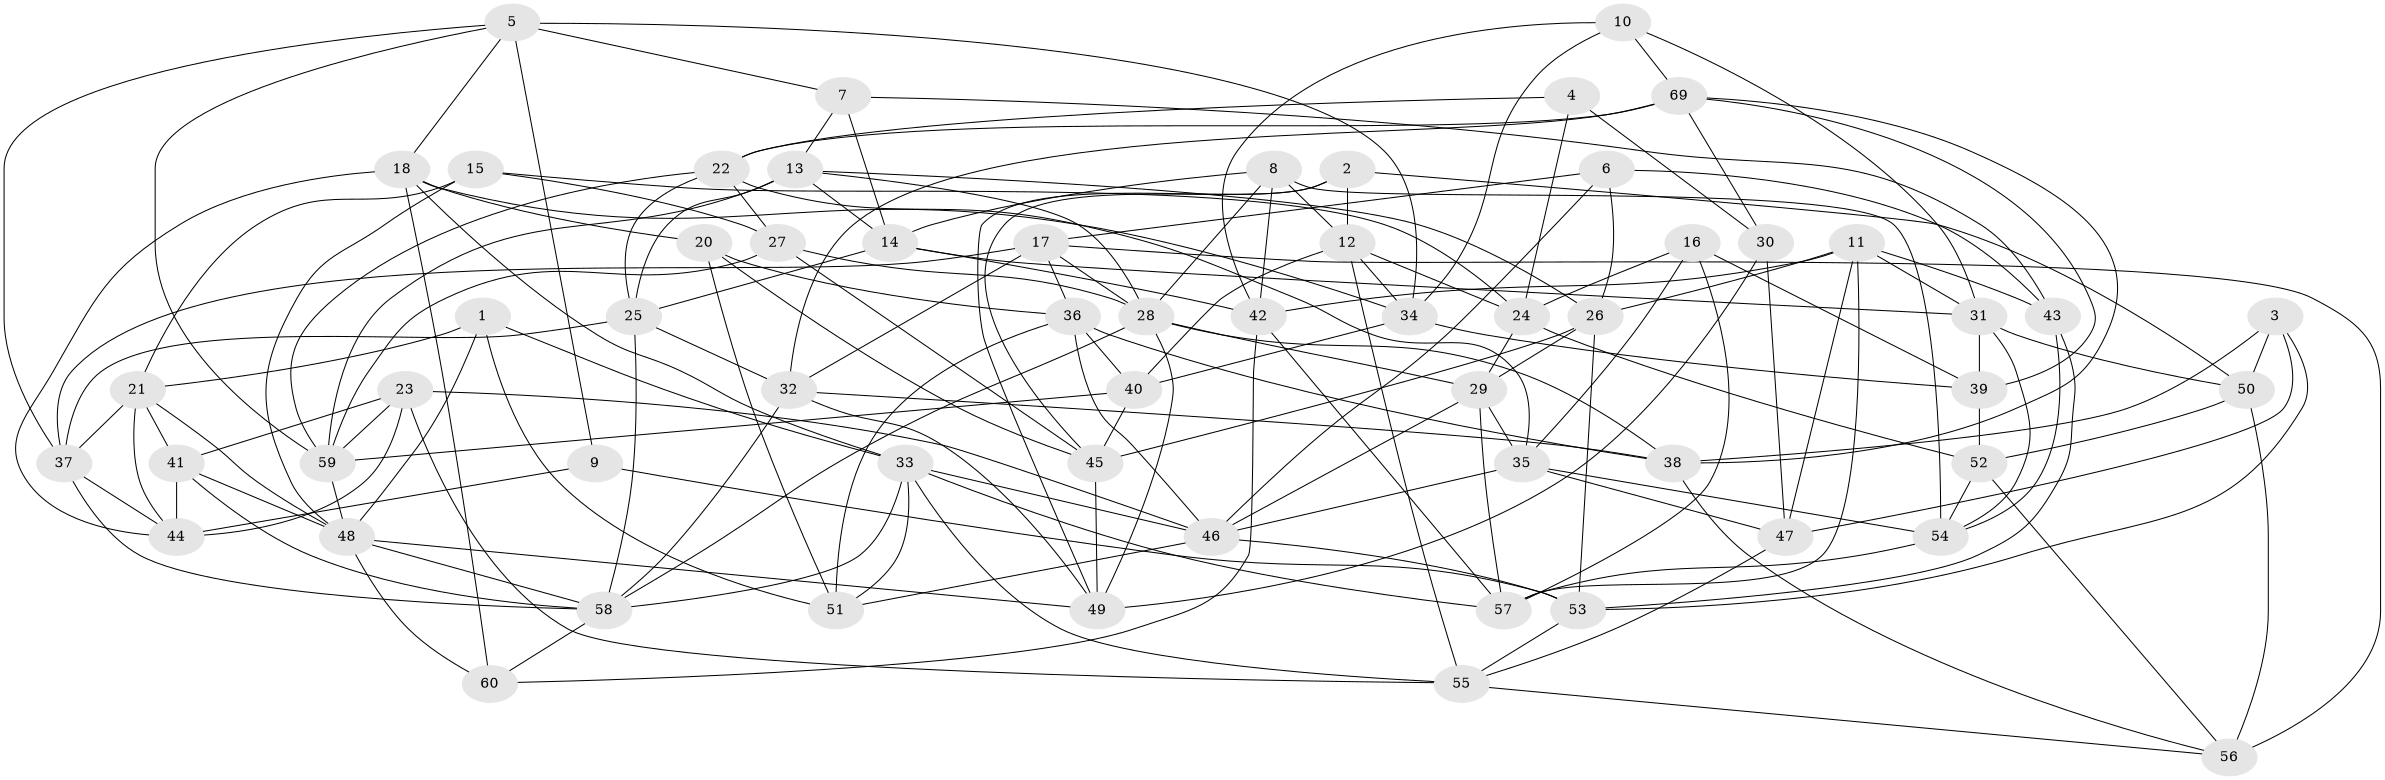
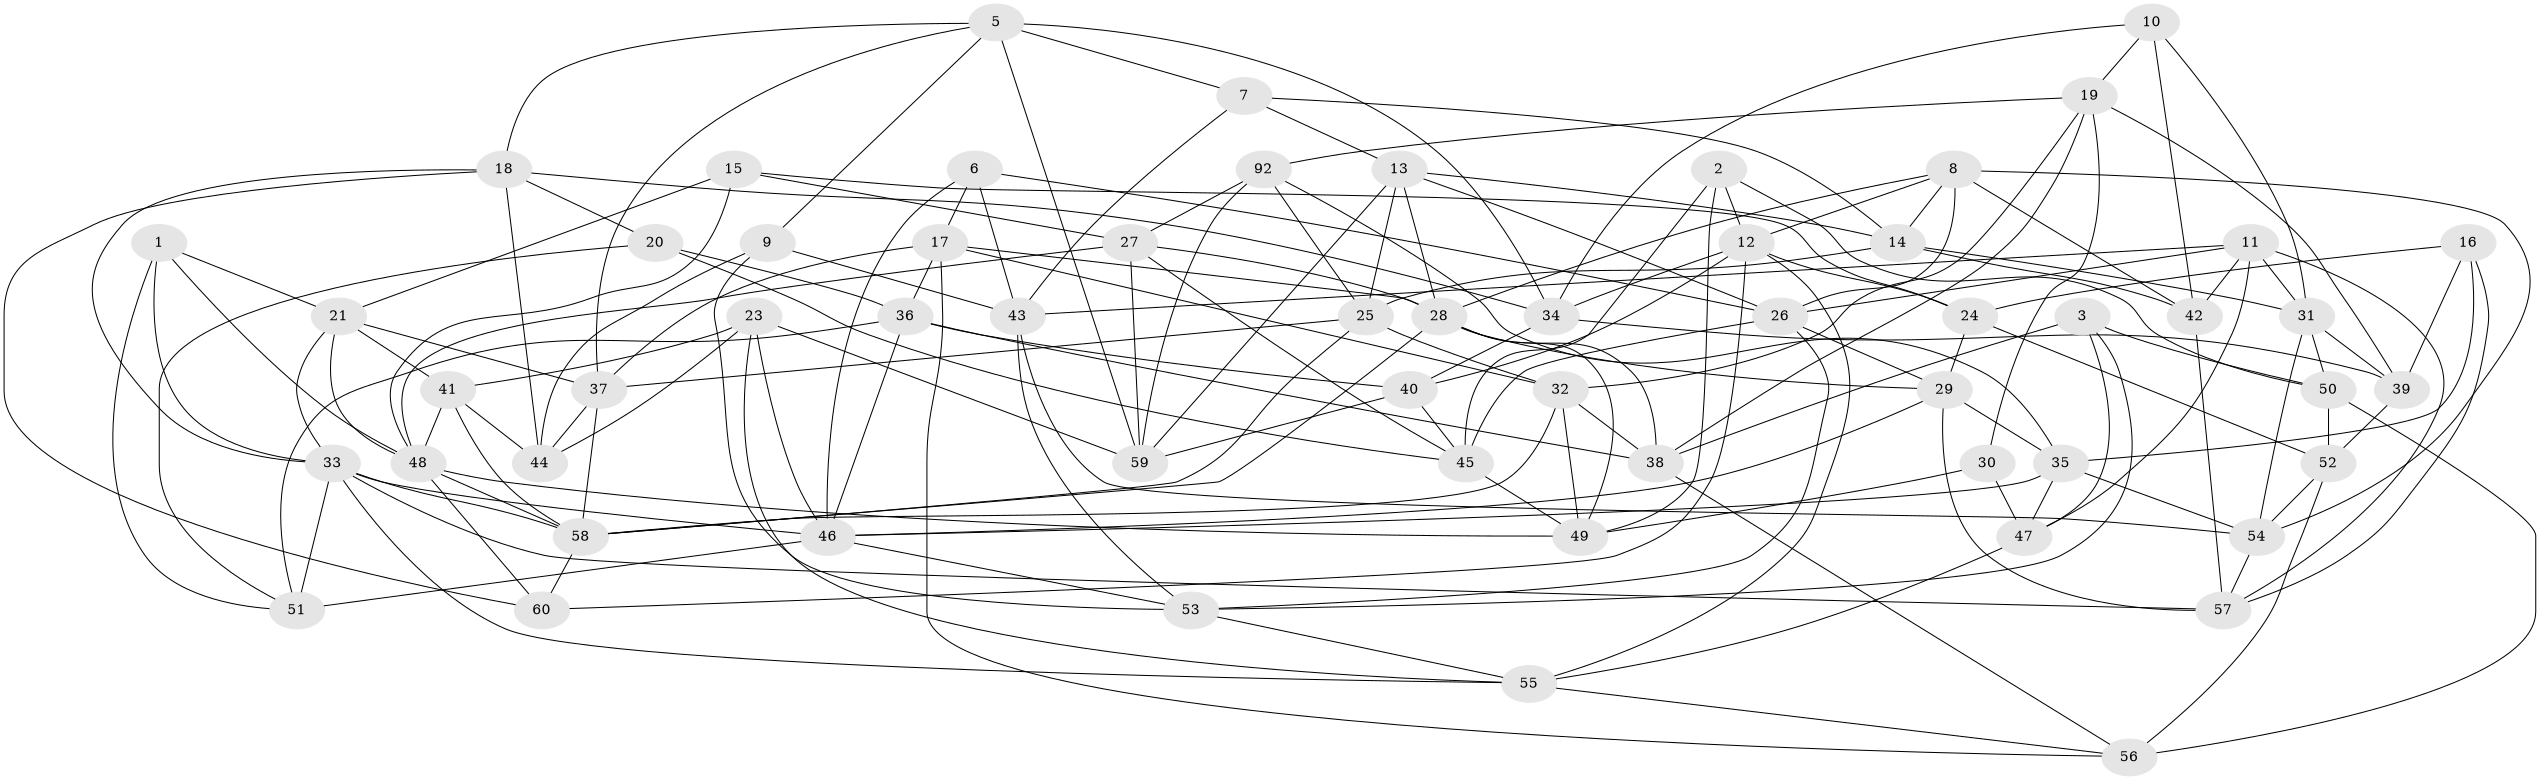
node "4": removed
node "69": label "69" -> "19"
node "22": label "22" -> "92"
edge "9" -- "43": added
edge "8" -- "26": added
edge "21" -- "44": now "21" -- "33"
edge "59" -- "48": now "27" -- "48"
edge "42" -- "60": now "12" -- "60"
